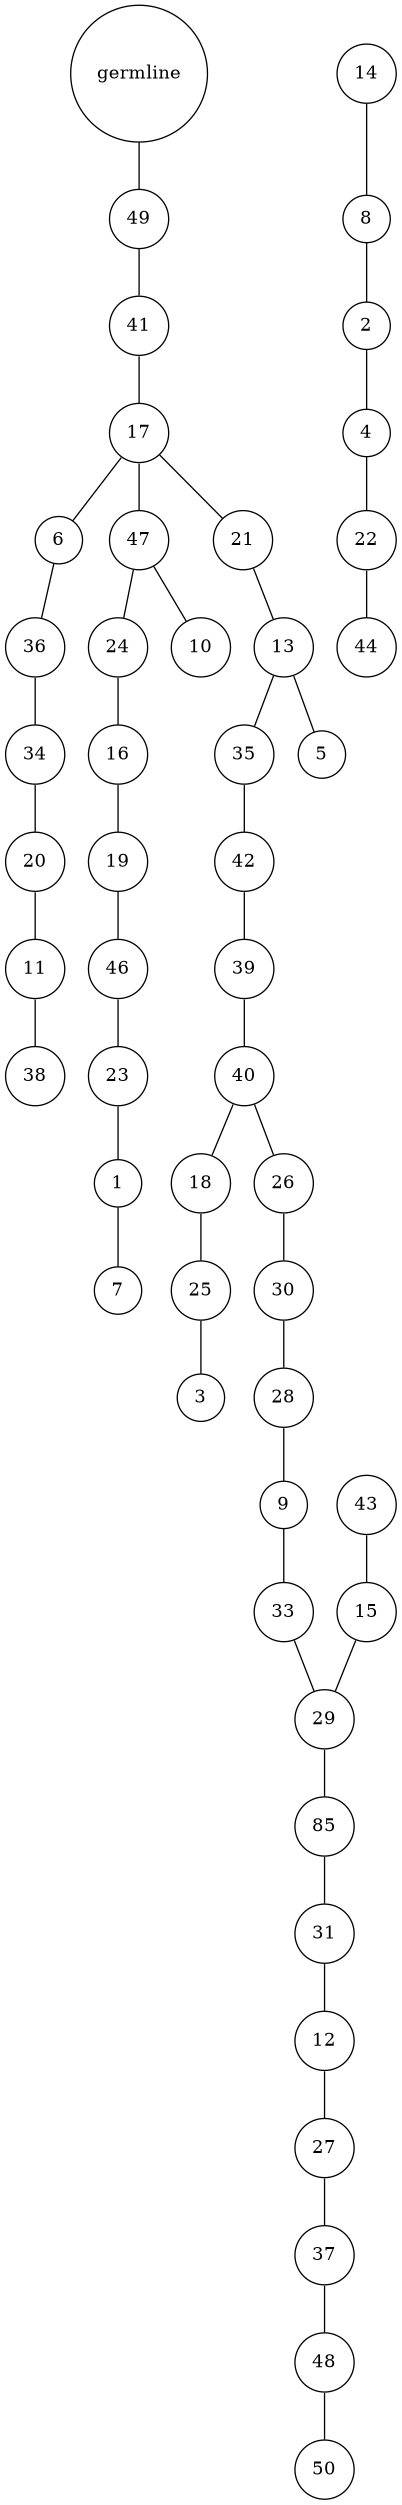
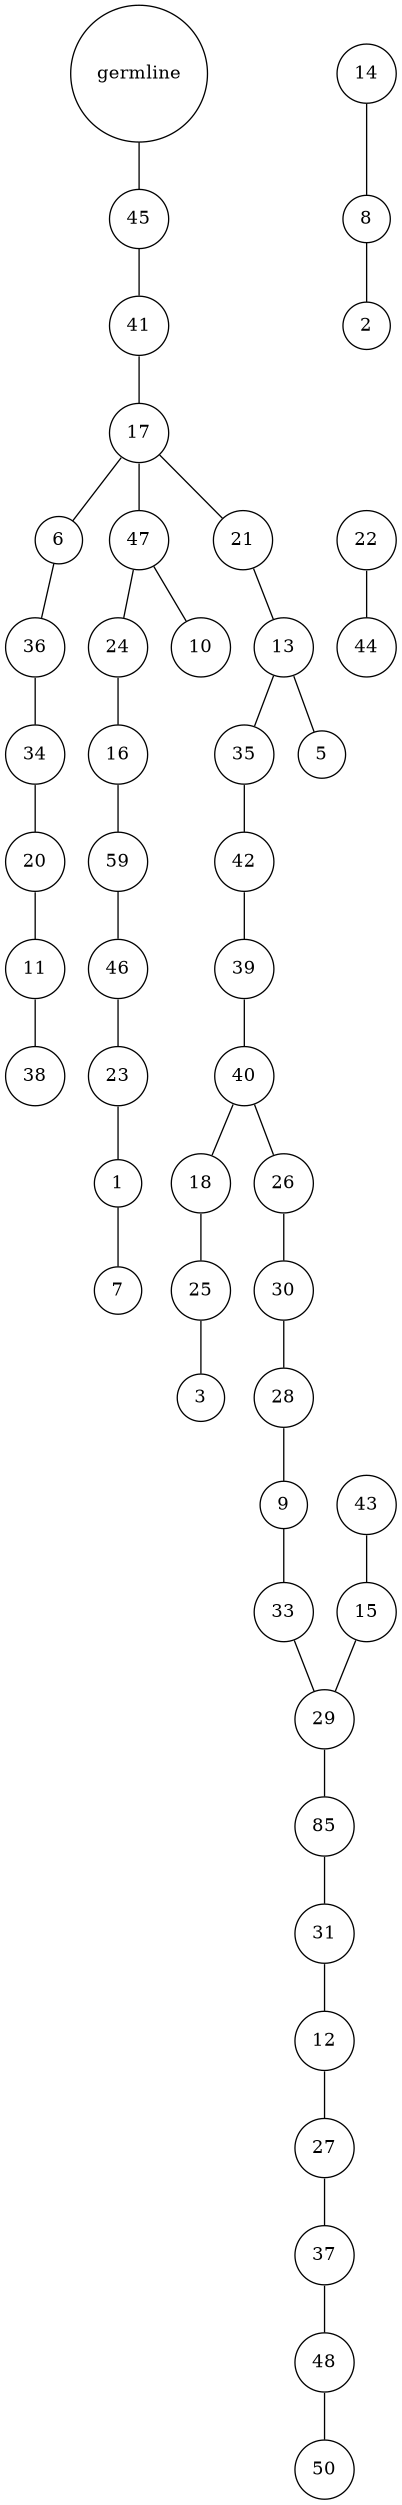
node "49": label "49" -> "45"
node "4": removed
node "19": label "19" -> "59"
